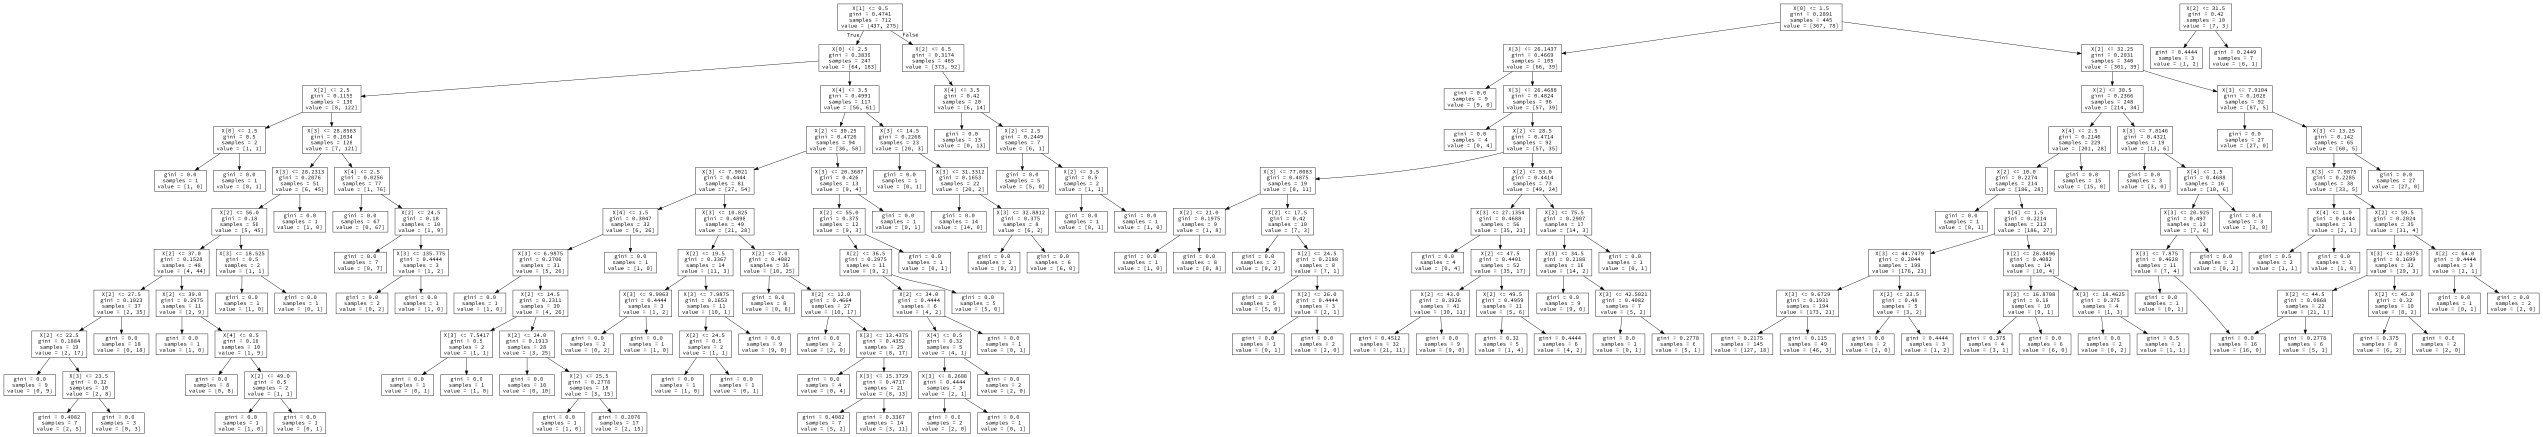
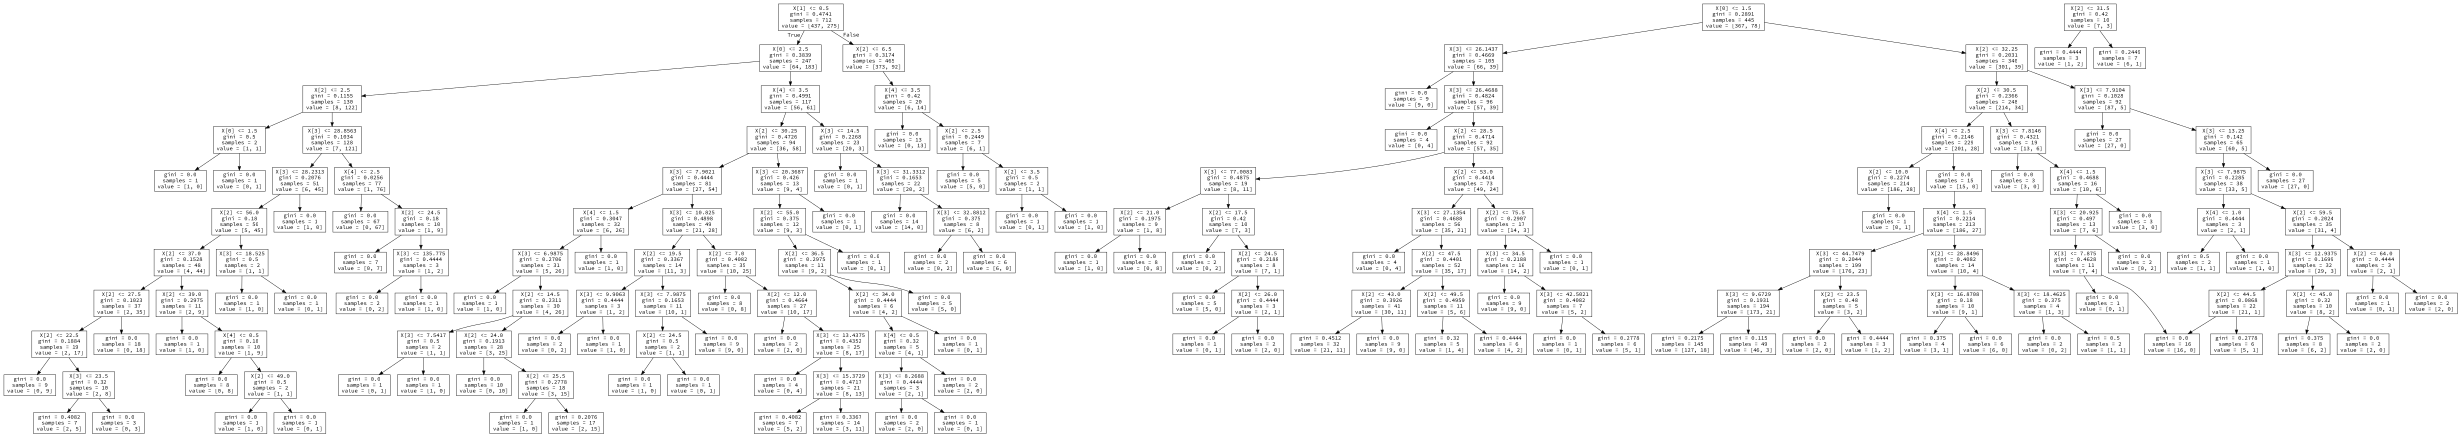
edge "X[2] <= 10.0 gini = 0.2274 samples = 214 value = [186, 28]" -> "X[4] <= 1.5 gini = 0.2214 samples = 213 value = [186, 27]": now "gini = 0.0 samples = 15 value = [15, 0]" -> "X[4] <= 1.5 gini = 0.2214 samples = 213 value = [186, 27]"
